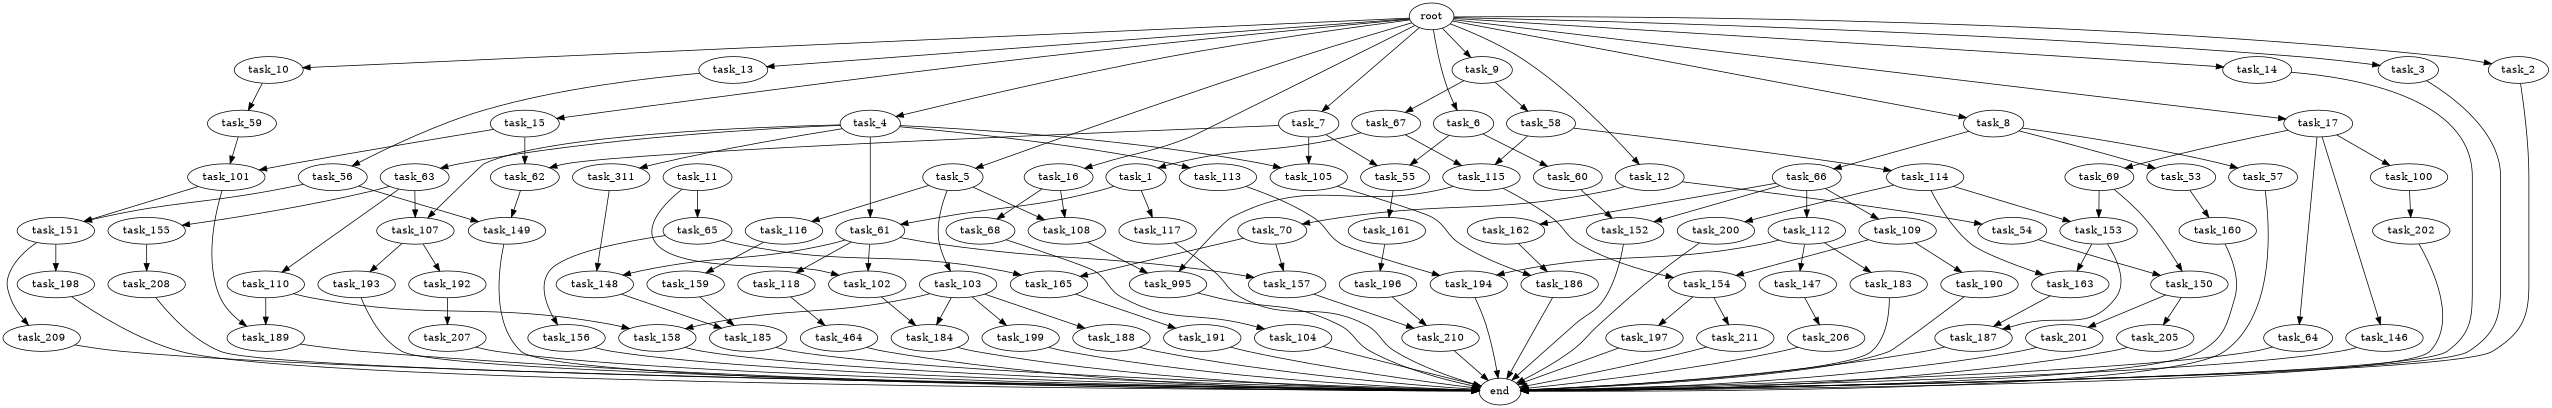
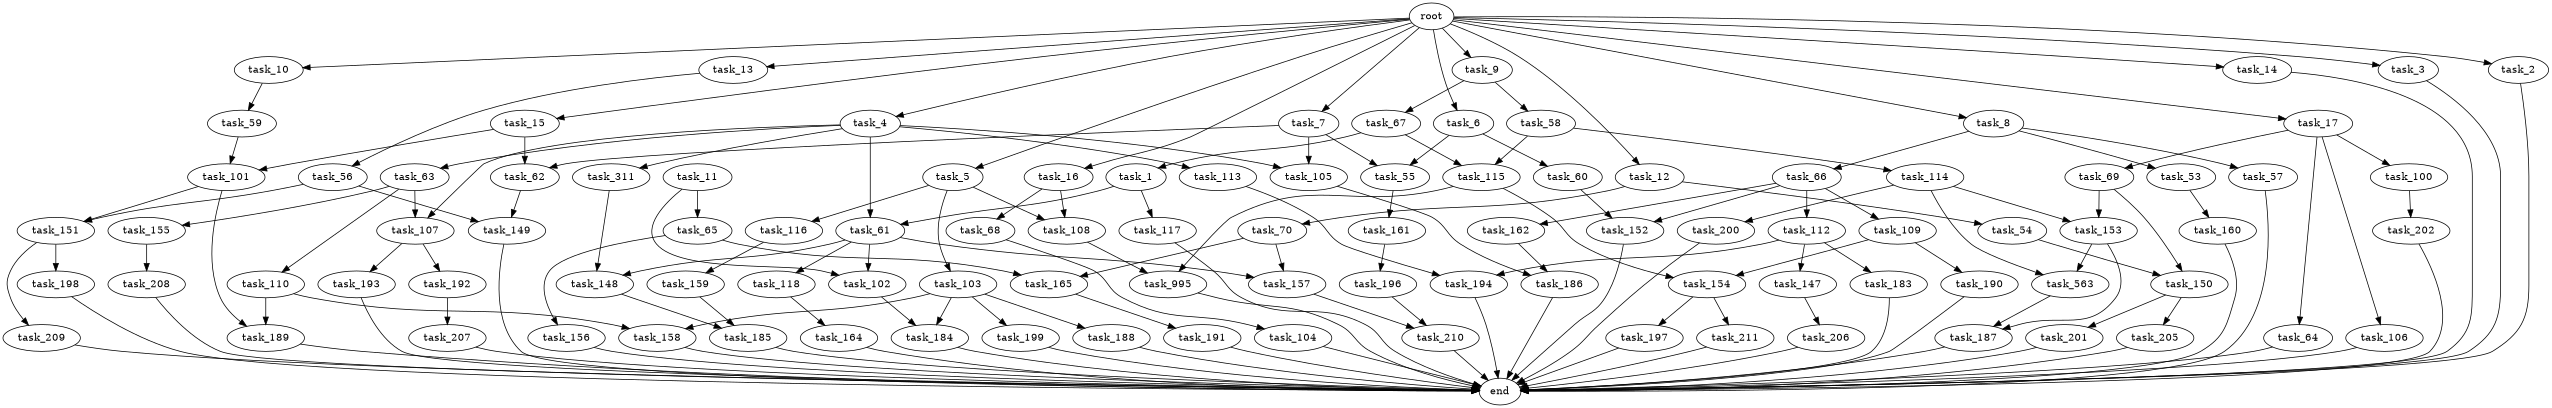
node "task_163": label "task_163" -> "task_563"
node "task_464": label "task_464" -> "task_164"
node "task_146": label "task_146" -> "task_106"
